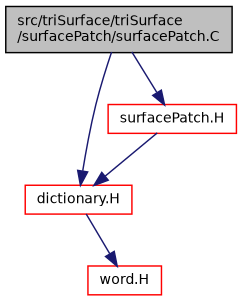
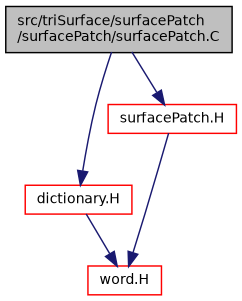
node "src/triSurface/triSurface /surfacePatch/surfacePatch.C": label "src/triSurface/triSurface /surfacePatch/surfacePatch.C" -> "src/triSurface/surfacePatch /surfacePatch/surfacePatch.C"
edge "surfacePatch.H" -> "dictionary.H": now "surfacePatch.H" -> "word.H"
